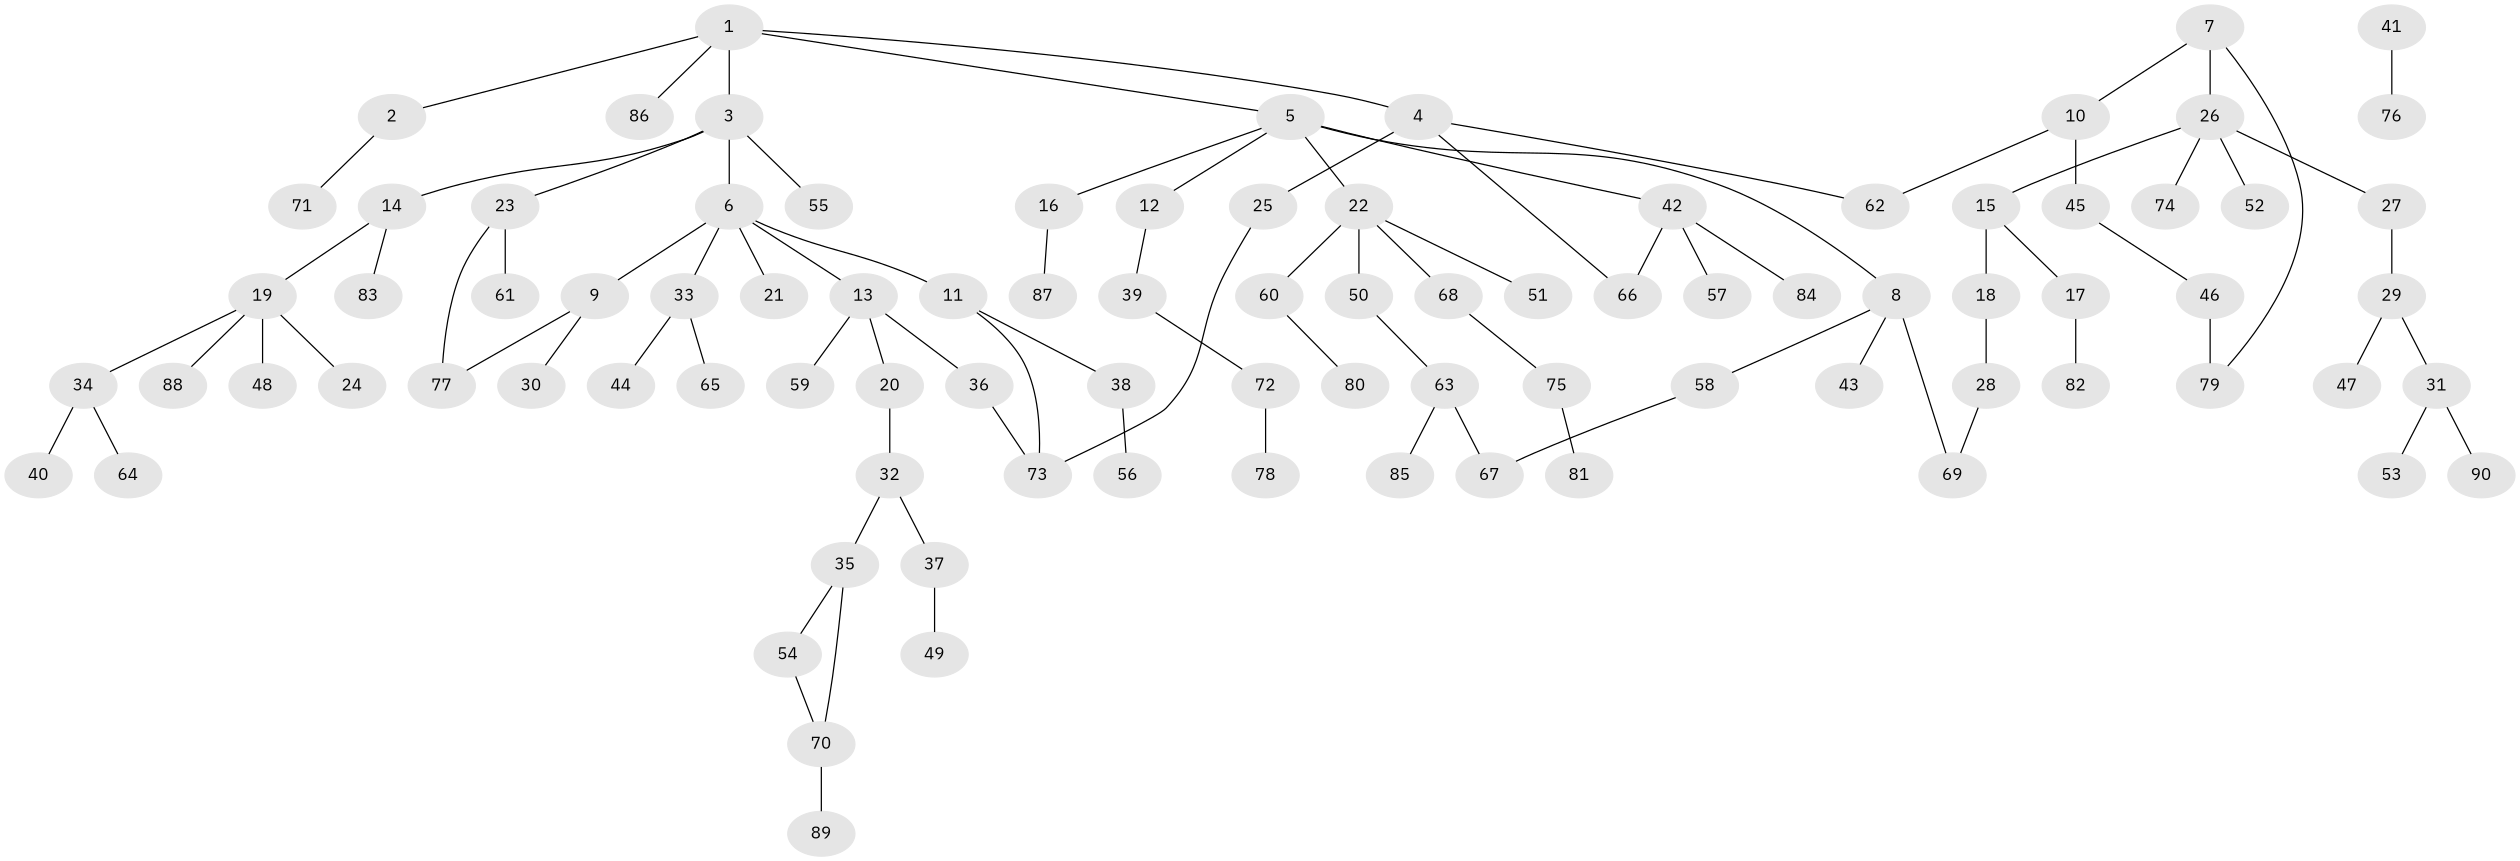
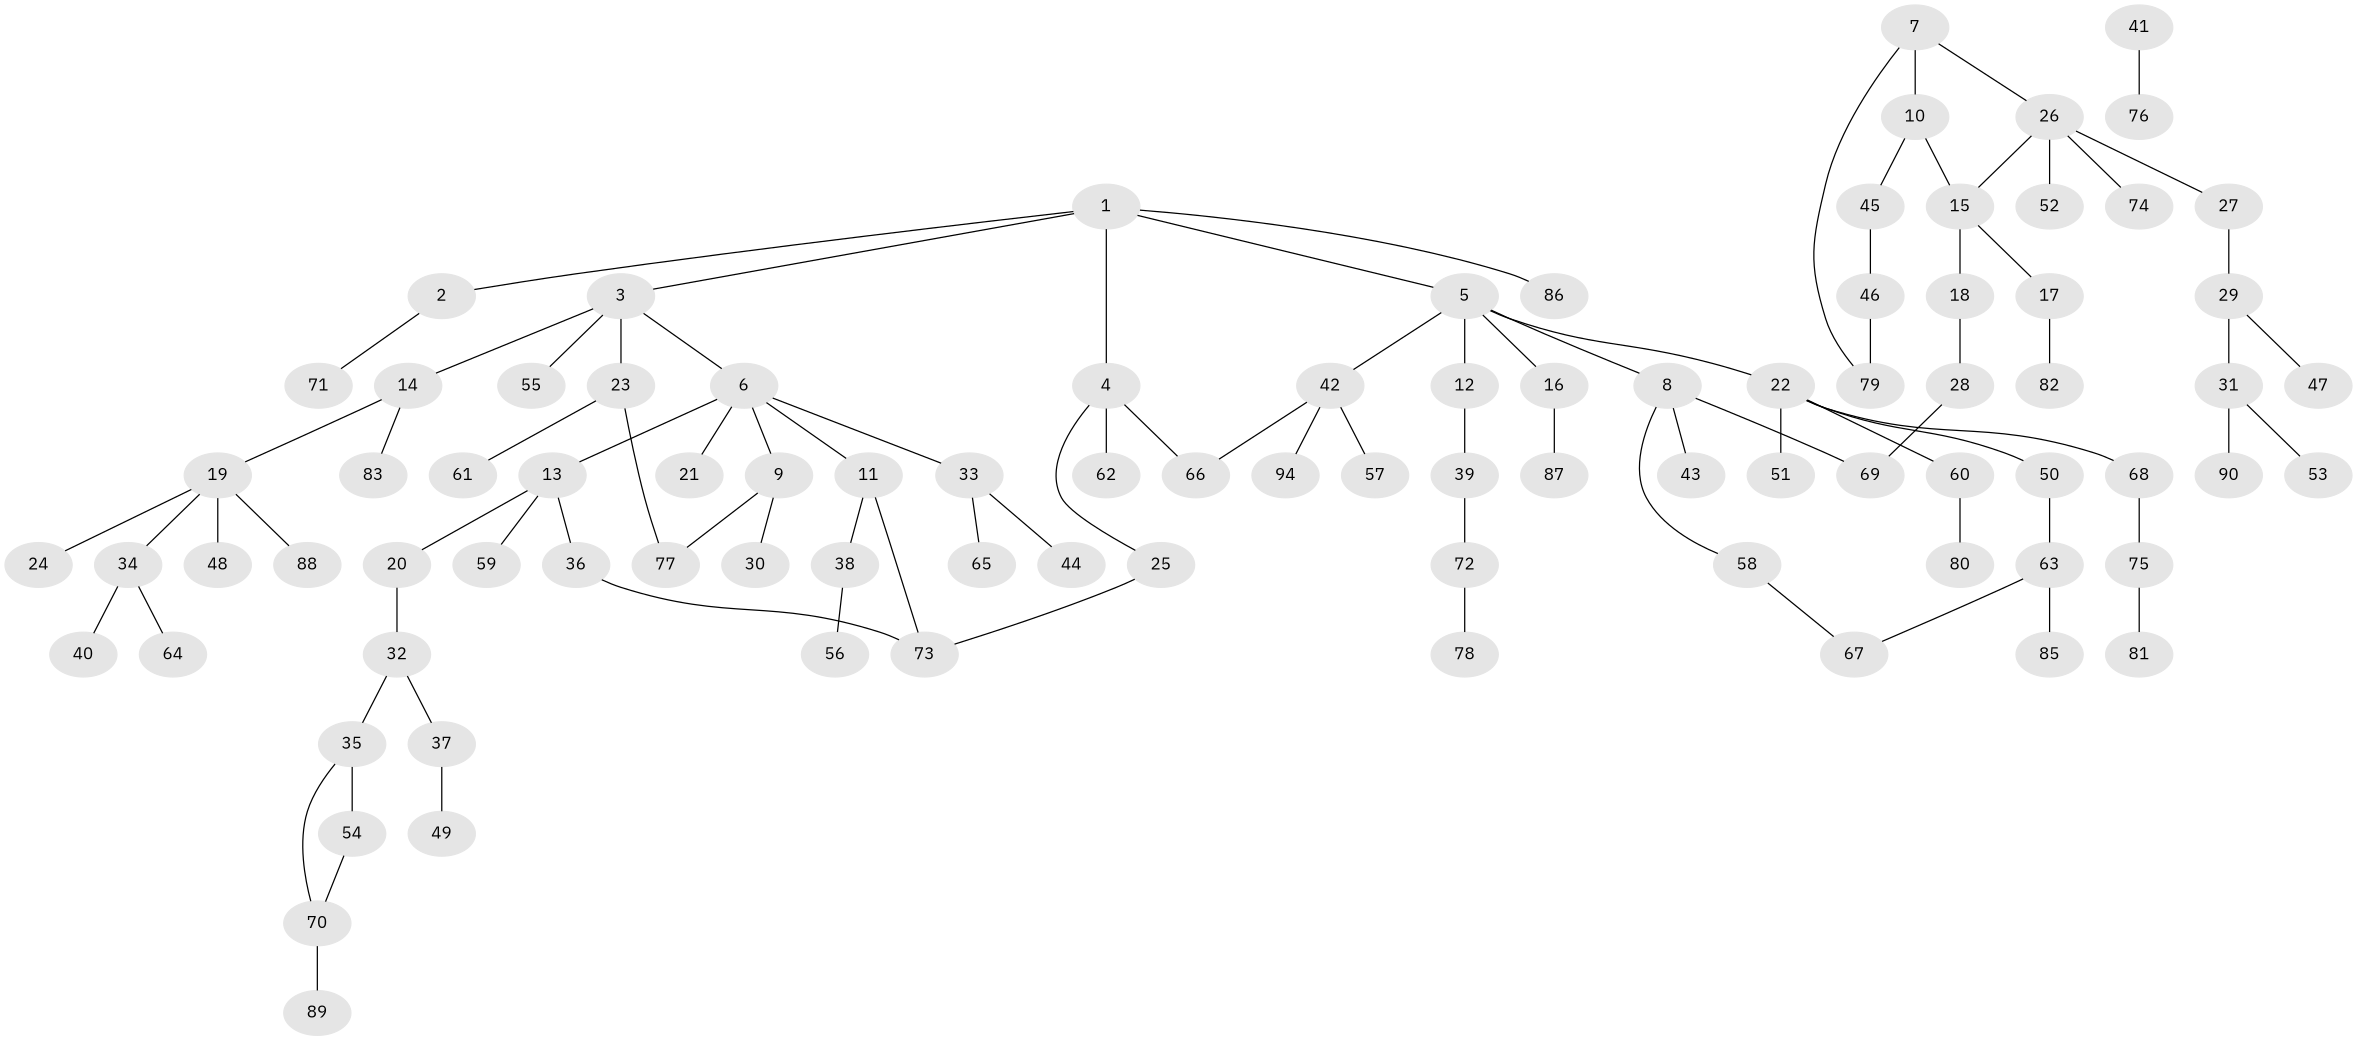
edge "10" -- "62": now "10" -- "15"
node "84": label "84" -> "94"
